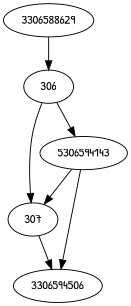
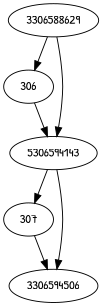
edge "3306588629" -> "5306594143": added
edge "306" -> "307": removed
